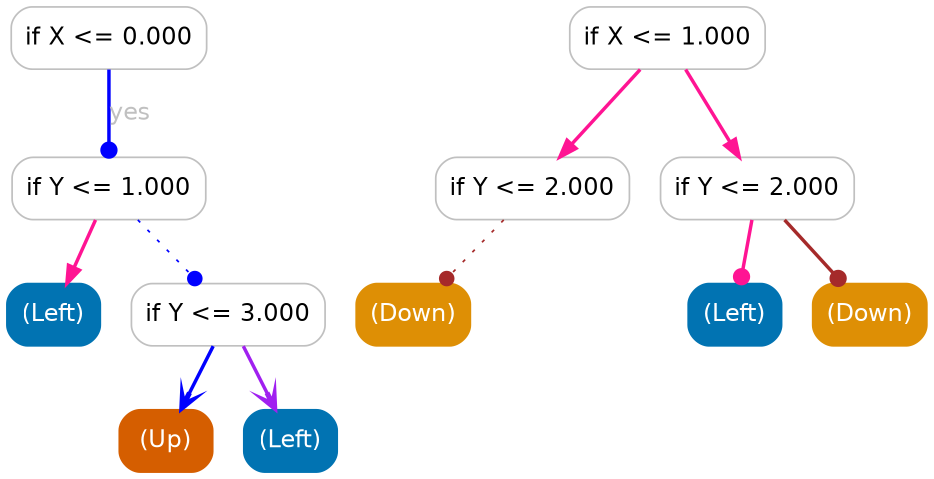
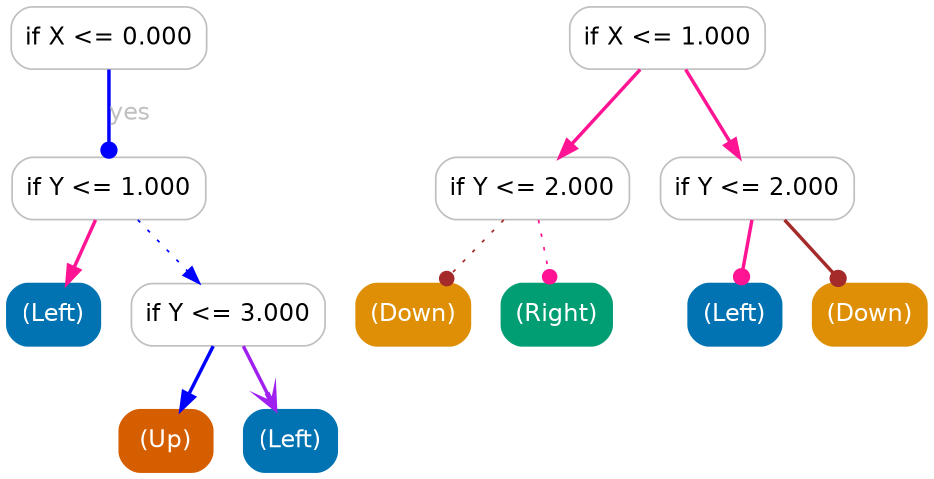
edge "if Y <= 1.000" -> "if Y <= 3.000": arrowhead dot -> normal
node "(Right)": added
edge "if Y <= 3.000" -> "(Up)": arrowhead vee -> normal
